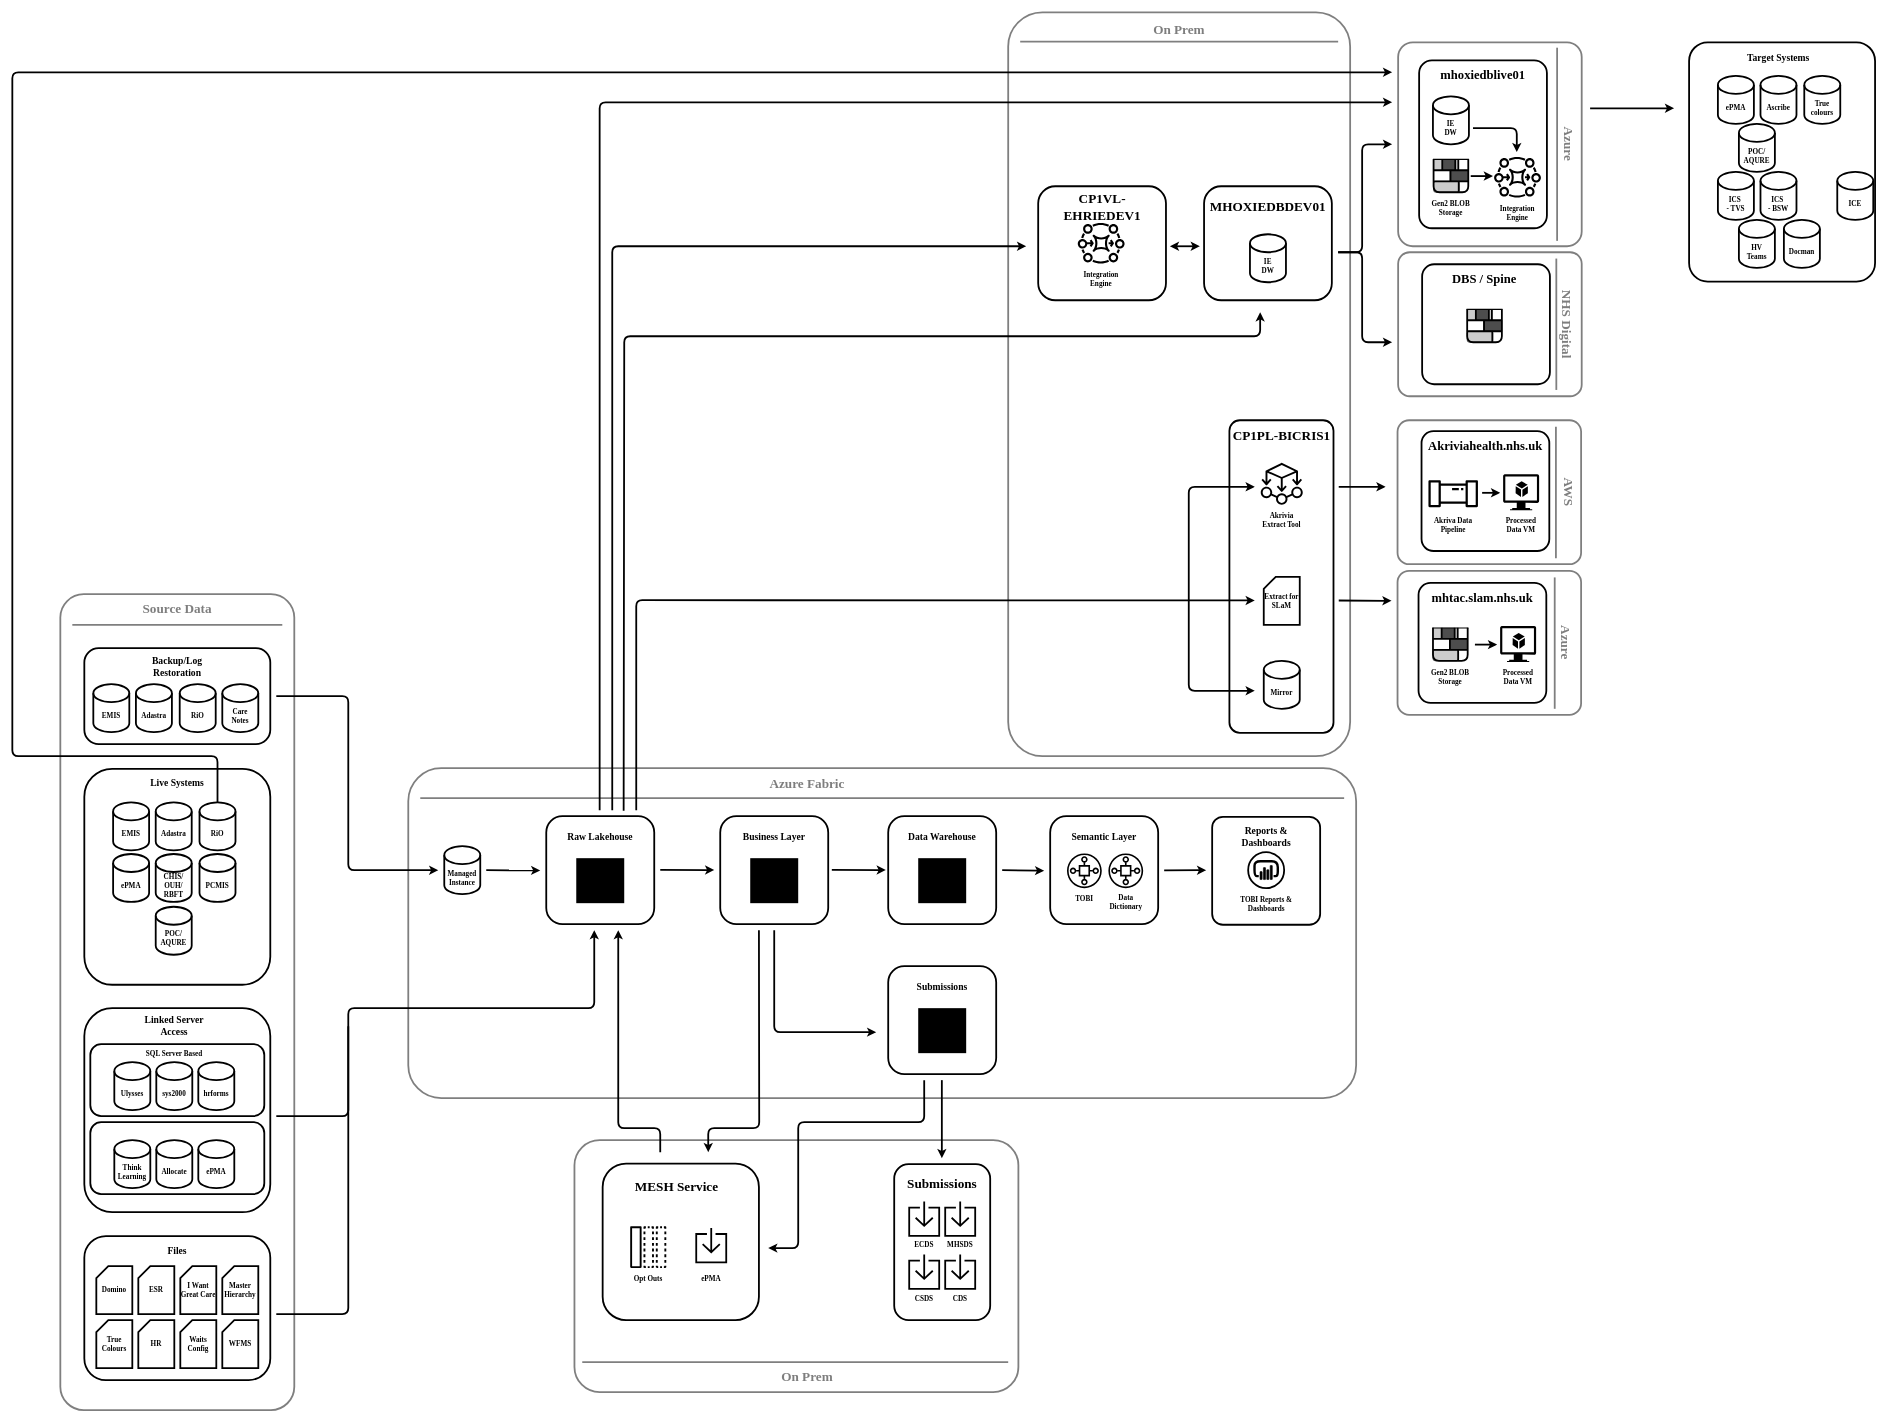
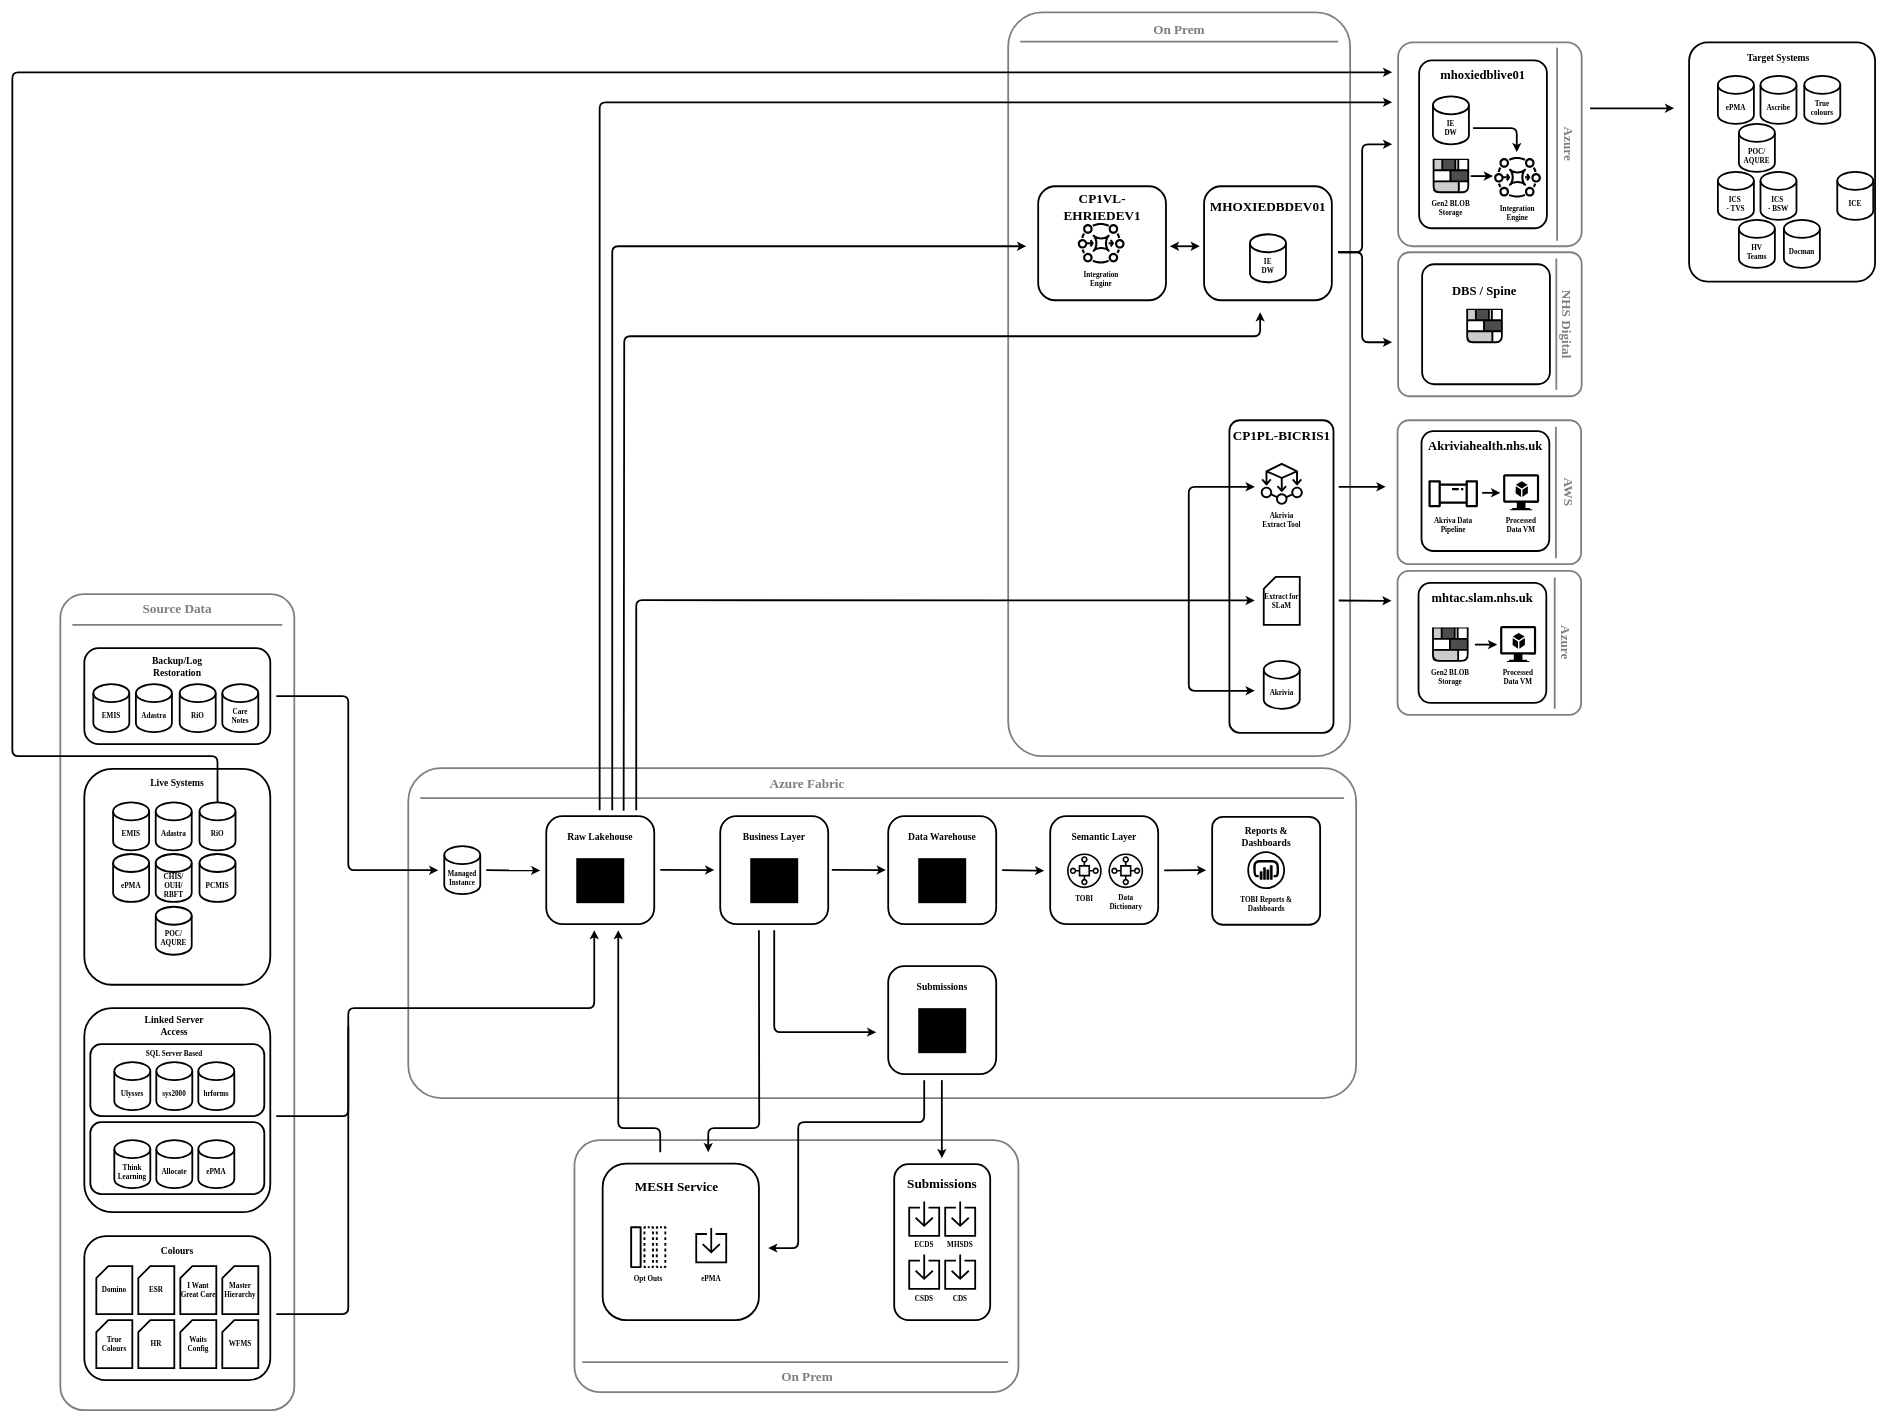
node "DBS / Spine": moved (1486, 279) -> (1486, 291)
node "Mirror": label "Mirror" -> "Akrivia"
node "Files": label "Files" -> "Colours"
